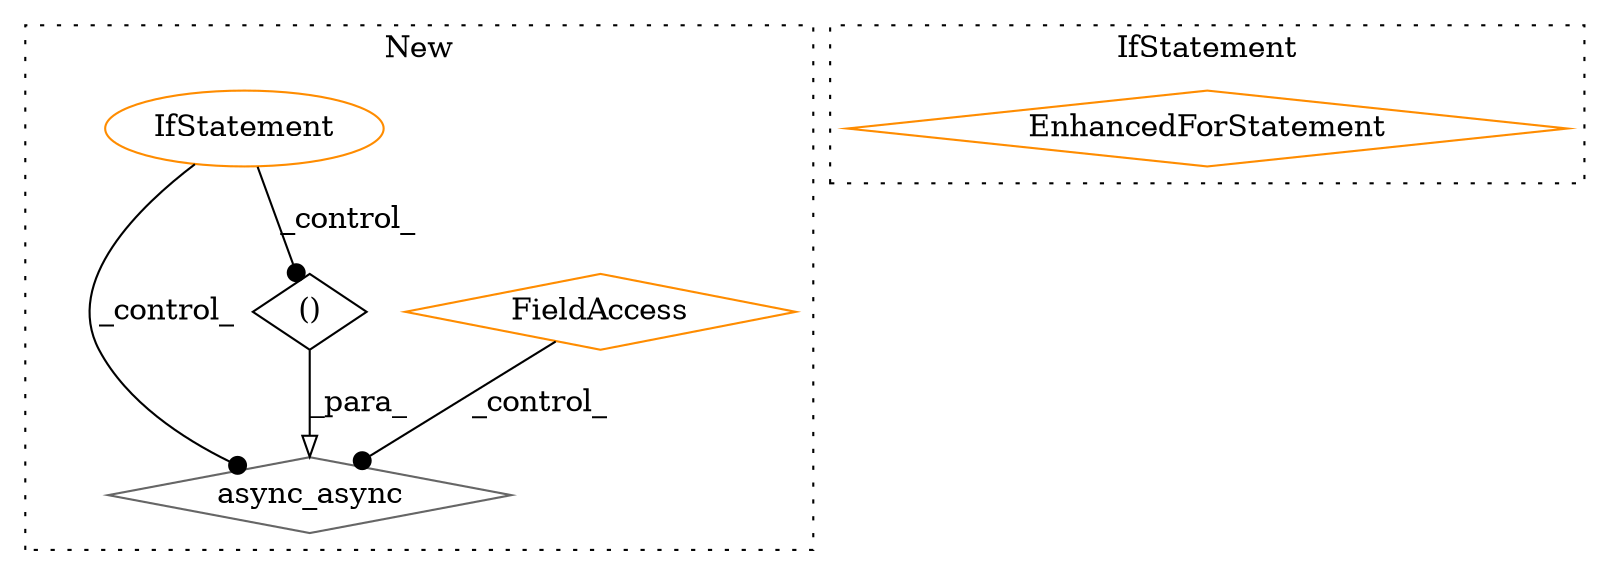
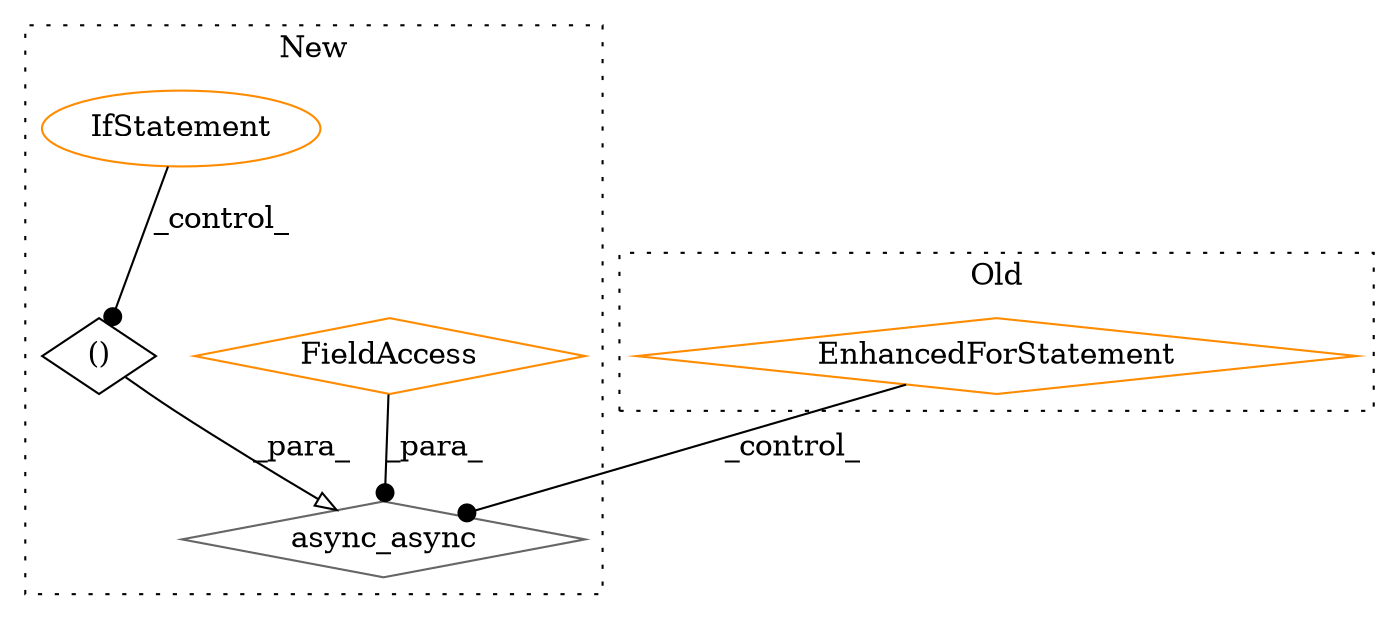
cluster "IfStatement": label "IfStatement" -> "Old"
edge "IfStatement" -> "async_async": now "EnhancedForStatement" -> "async_async"
edge "FieldAccess" -> "async_async": label "_control_" -> "_para_"
